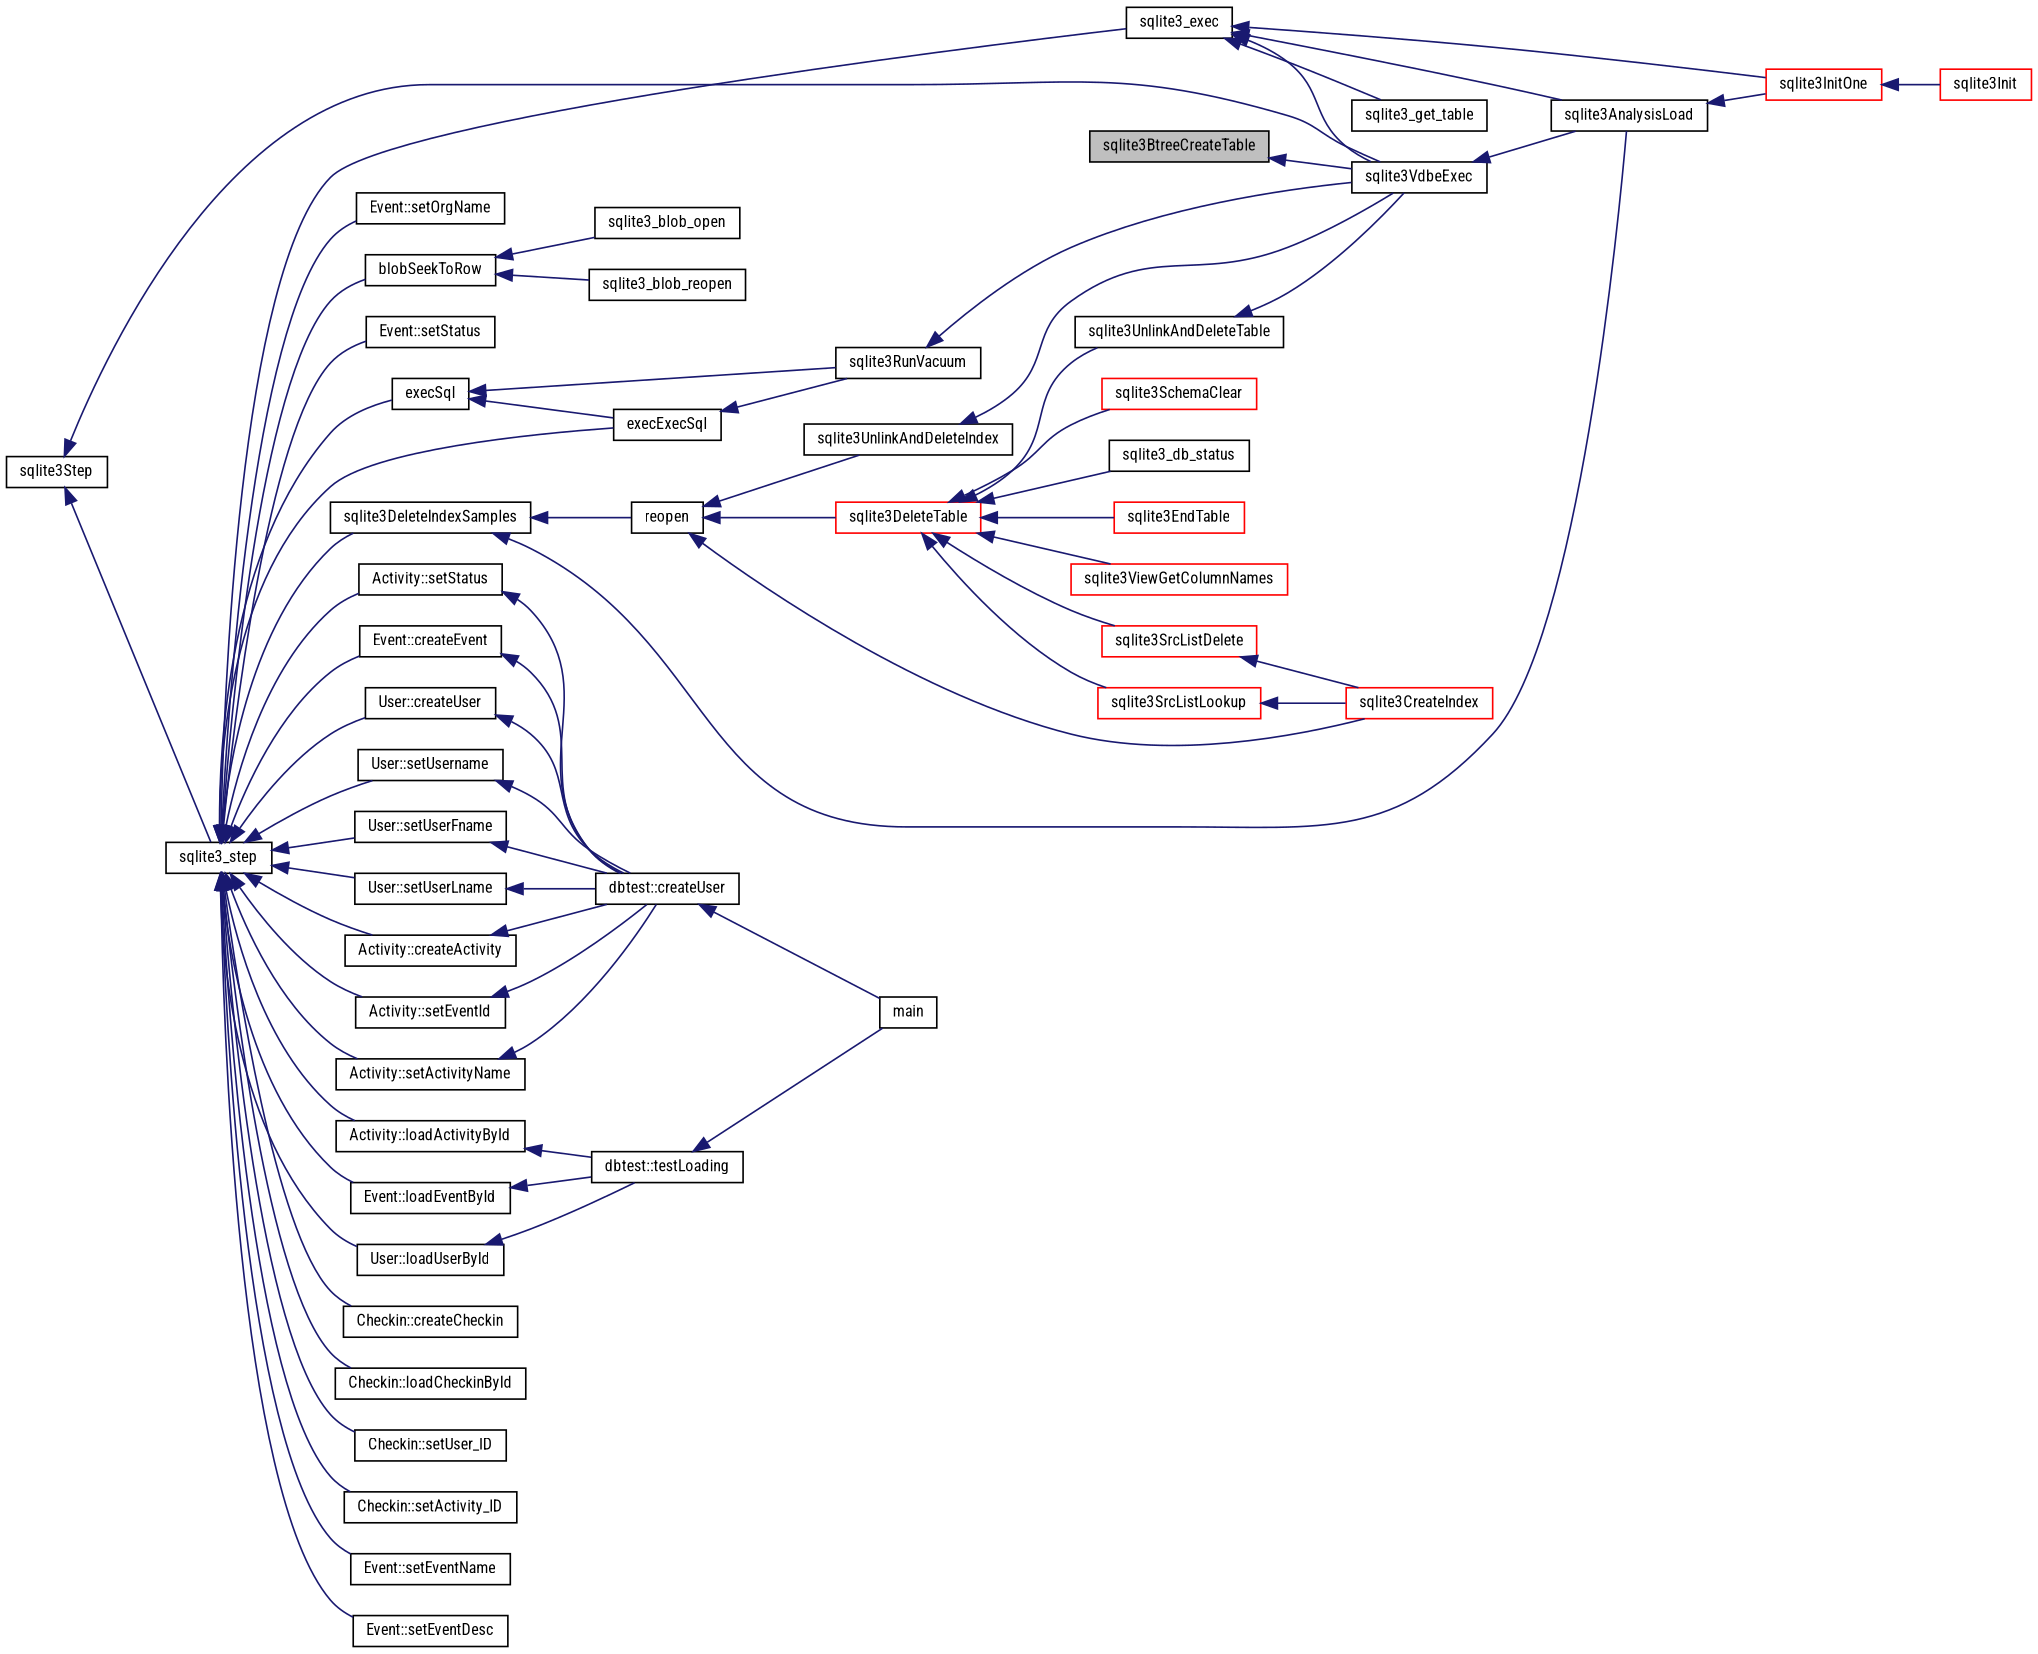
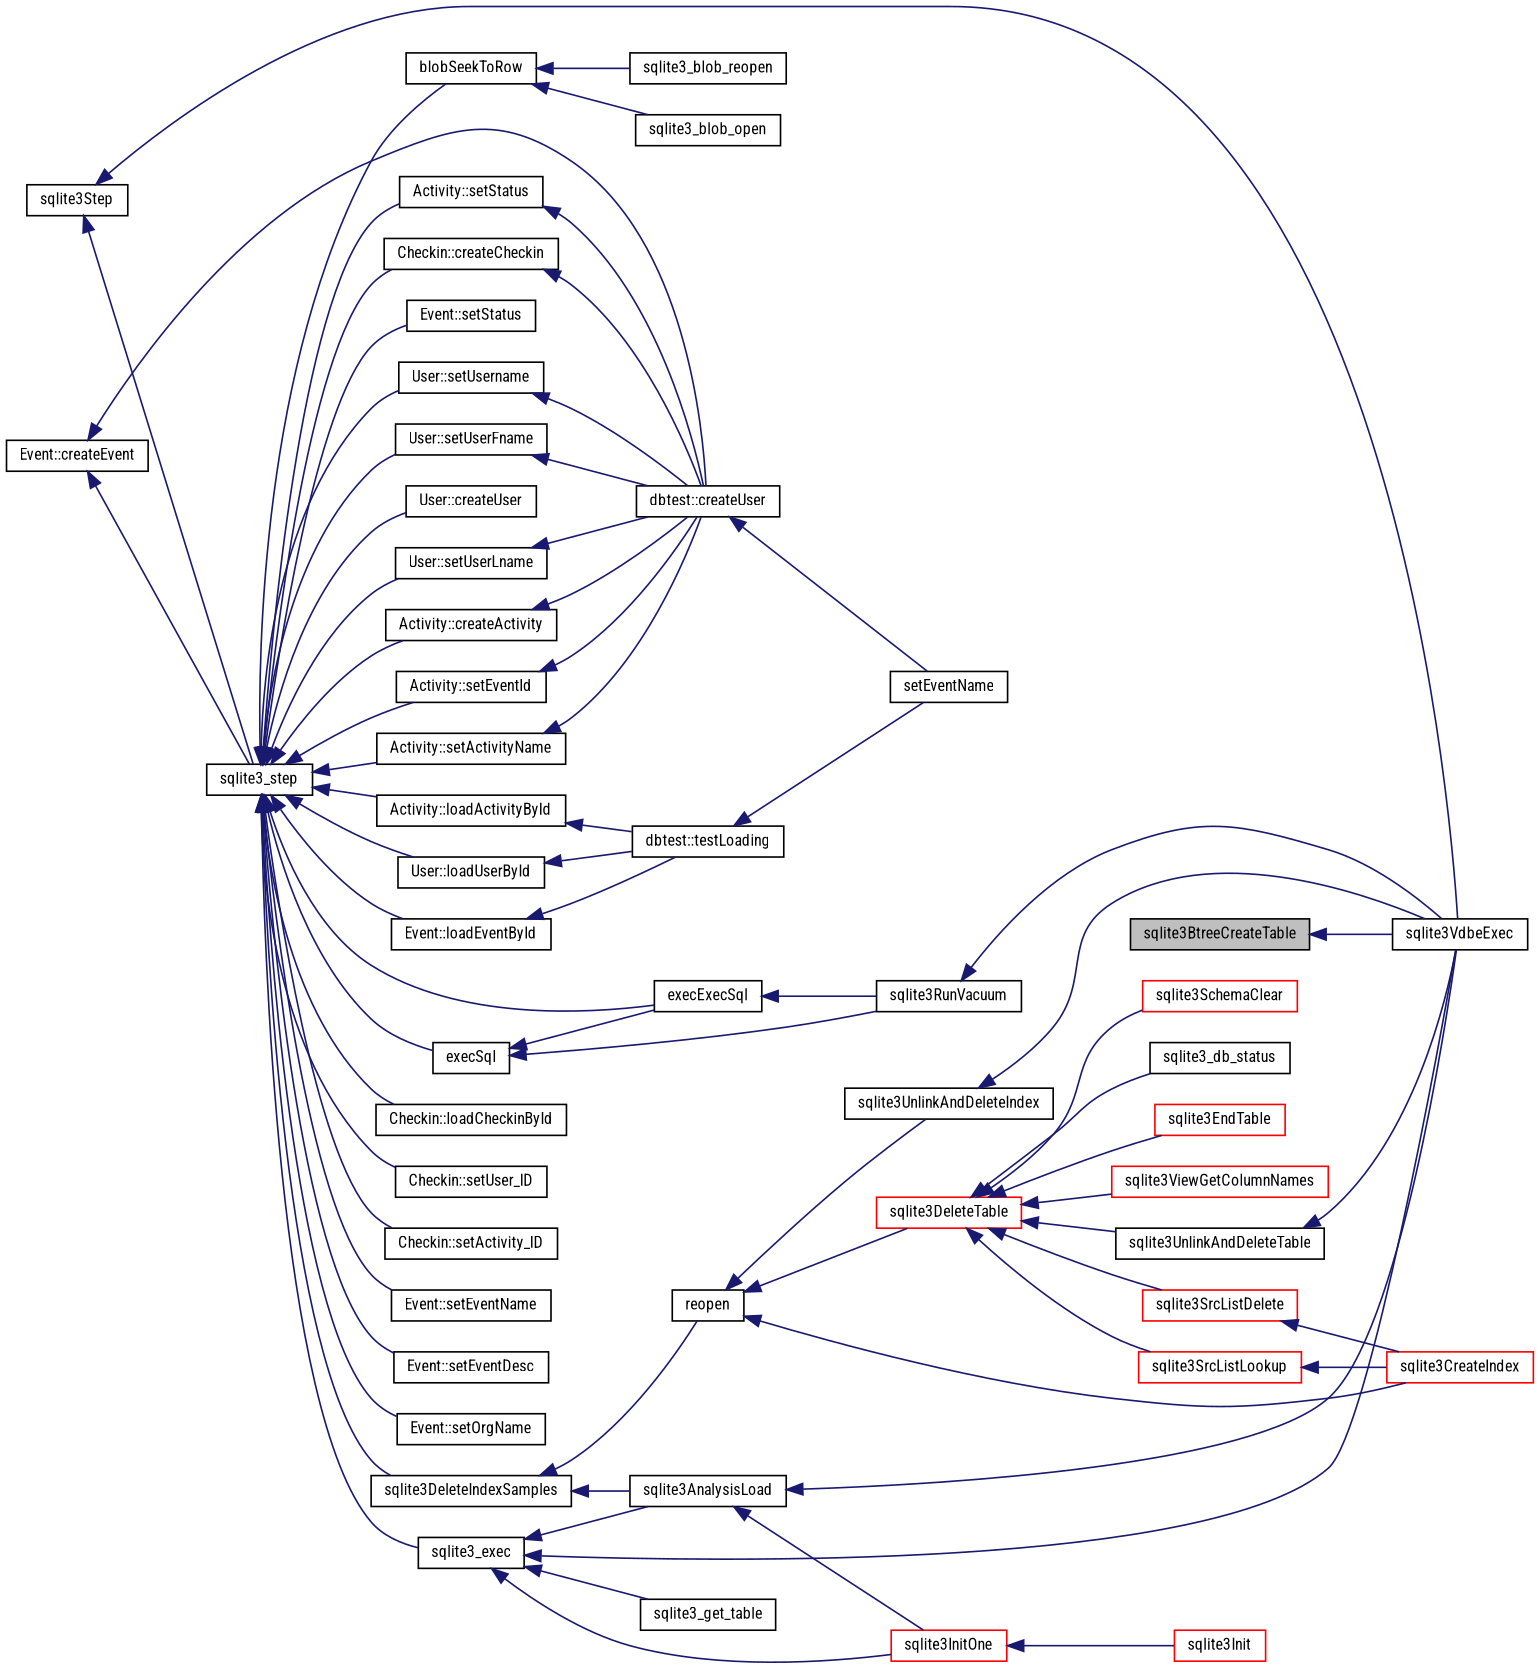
edge "sqlite3AnalysisLoad" -> "sqlite3VdbeExec": reversed
edge "Event::createEvent" -> "sqlite3_step": reversed
edge "dbtest::createUser" -> "User::createUser": now "dbtest::createUser" -> "Checkin::createCheckin"
node "main": label "main" -> "setEventName"
